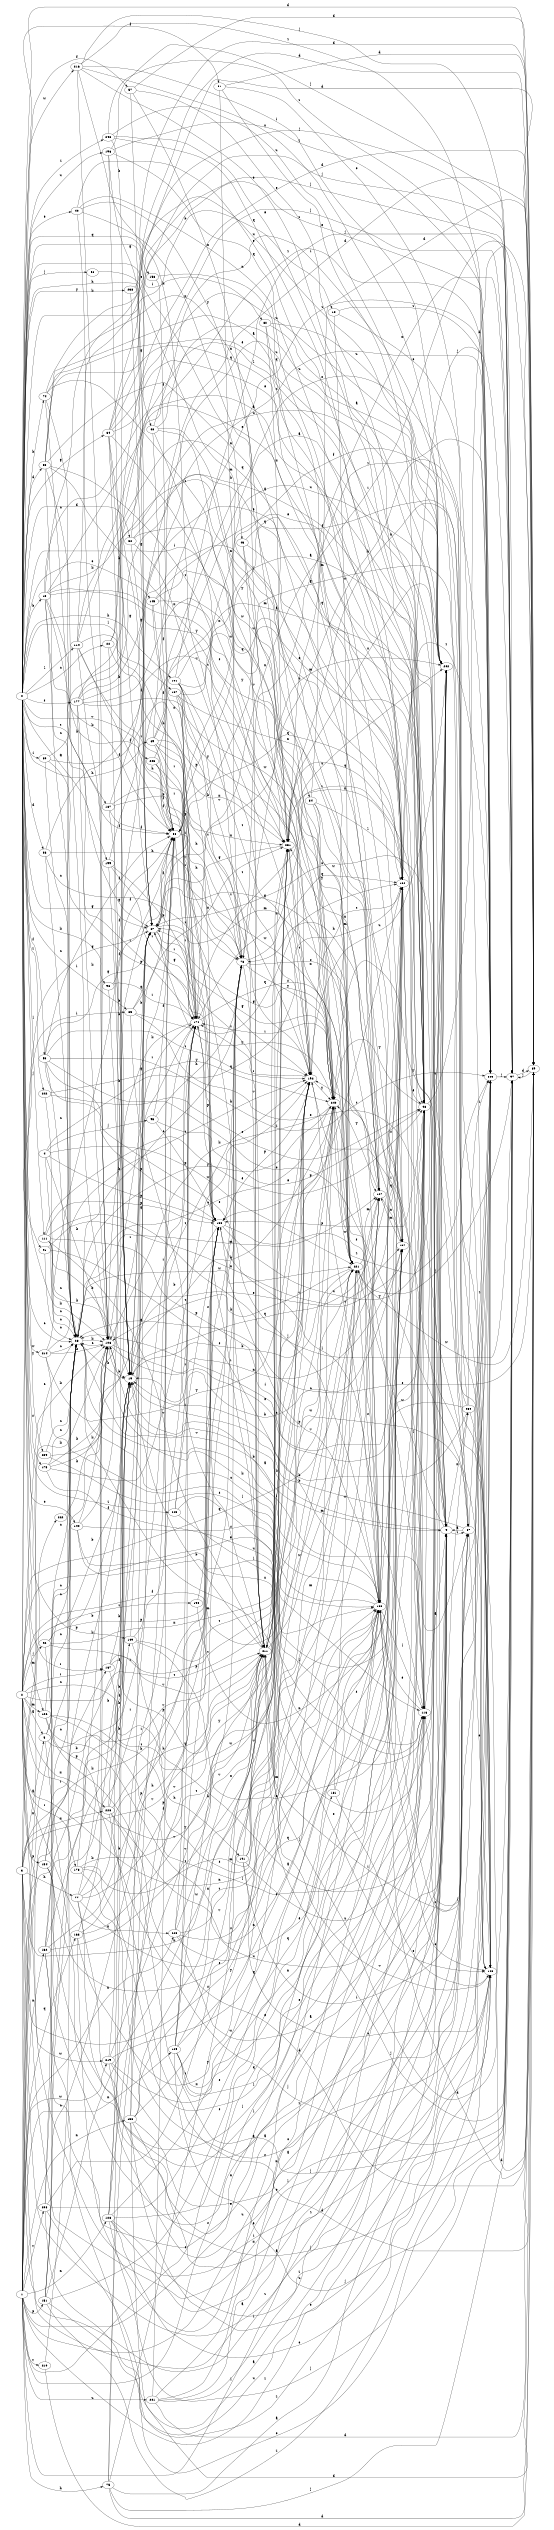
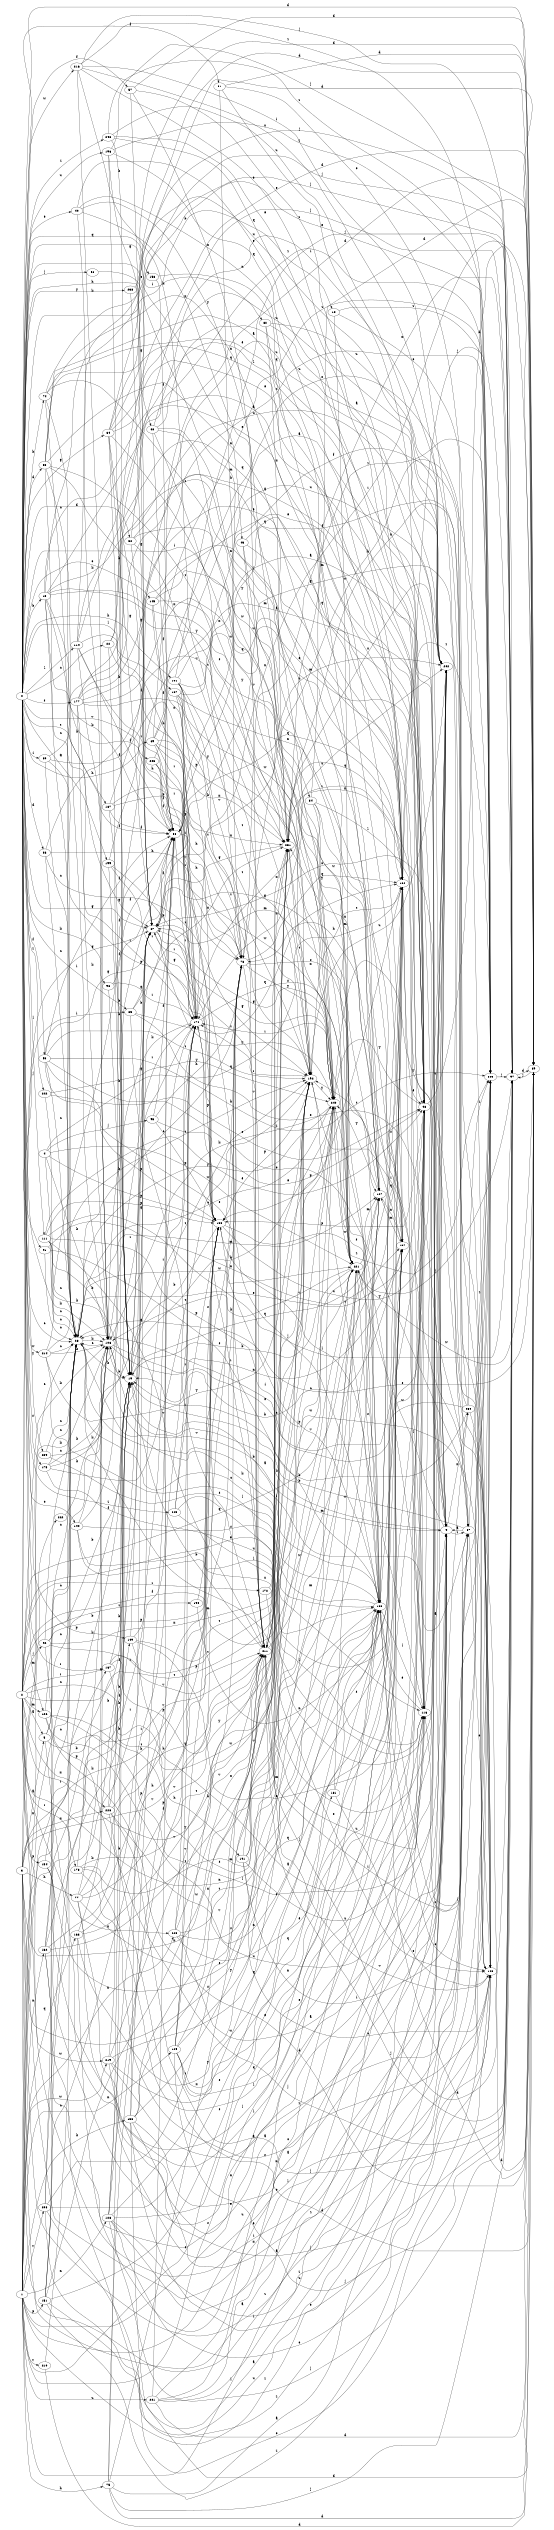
node "172": added
edge "154" -> "28": now "92" -> "28"
edge "1" -> "136": label "n" -> "k"
